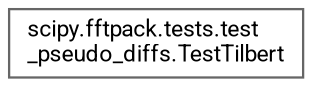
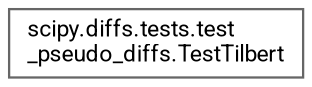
node "scipy.fftpack.tests.test _pseudo_diffs.TestTilbert": label "scipy.fftpack.tests.test _pseudo_diffs.TestTilbert" -> "scipy.diffs.tests.test _pseudo_diffs.TestTilbert"
